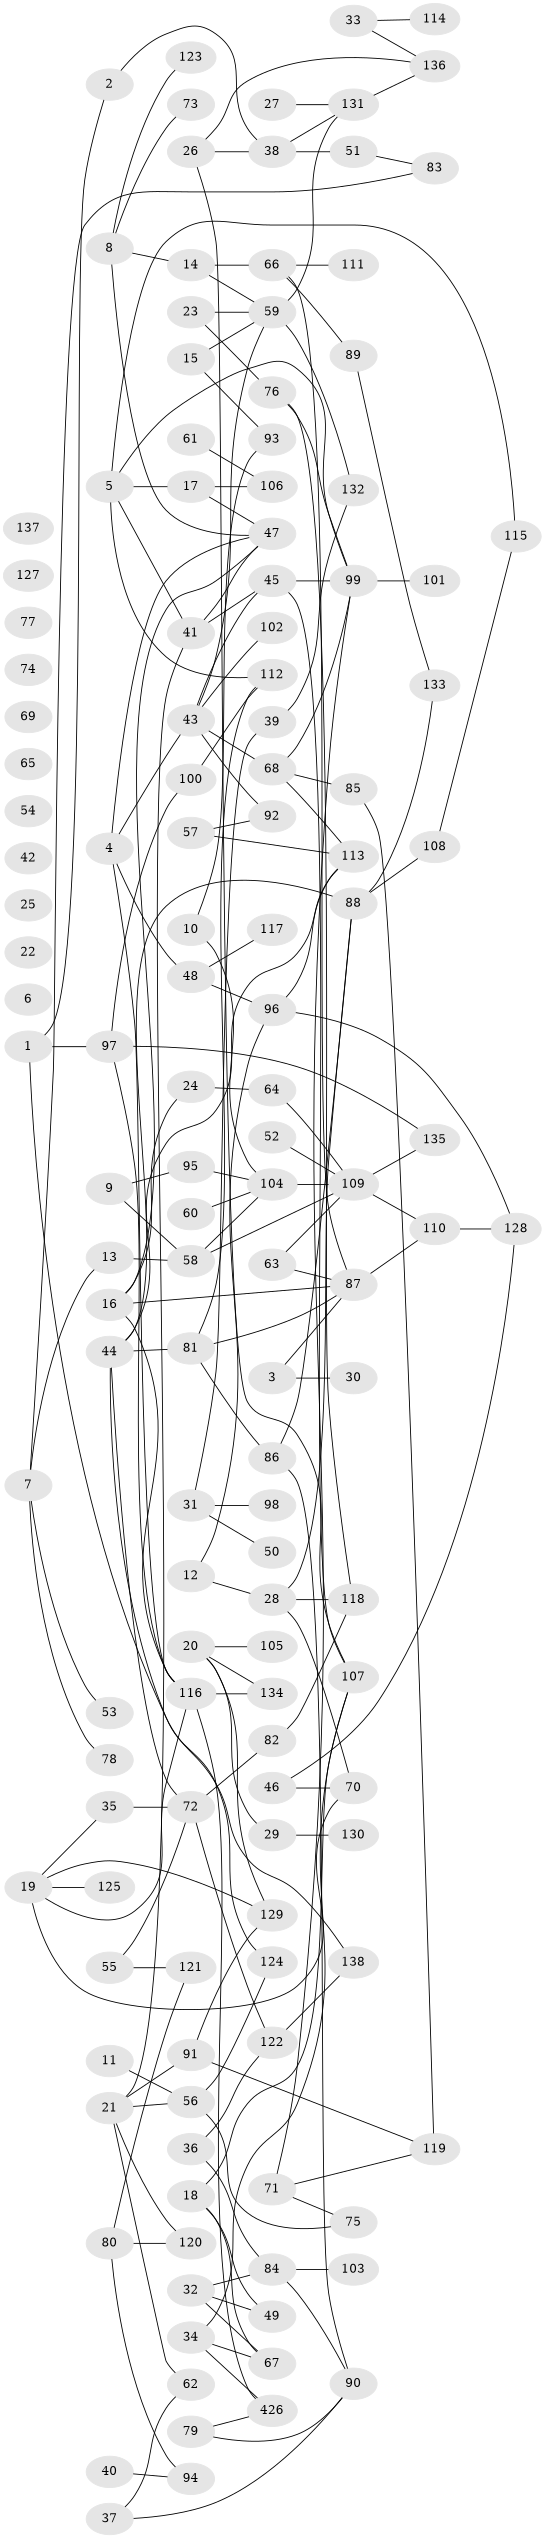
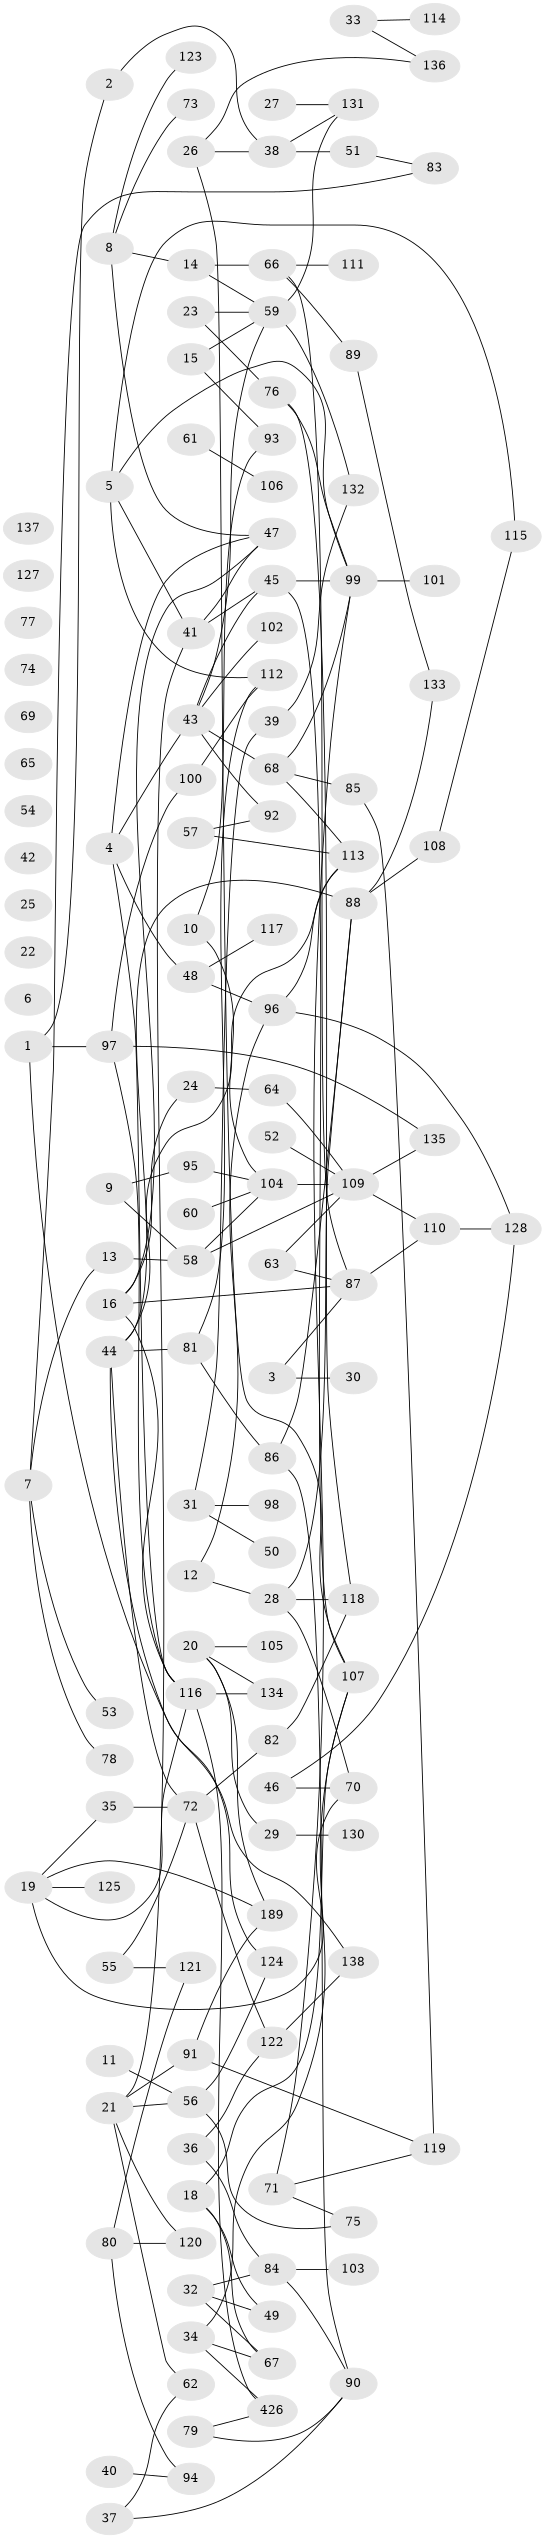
edge "136" -- "131": removed
node "17": removed
edge "87" -- "81": removed
node "129": label "129" -> "189"
